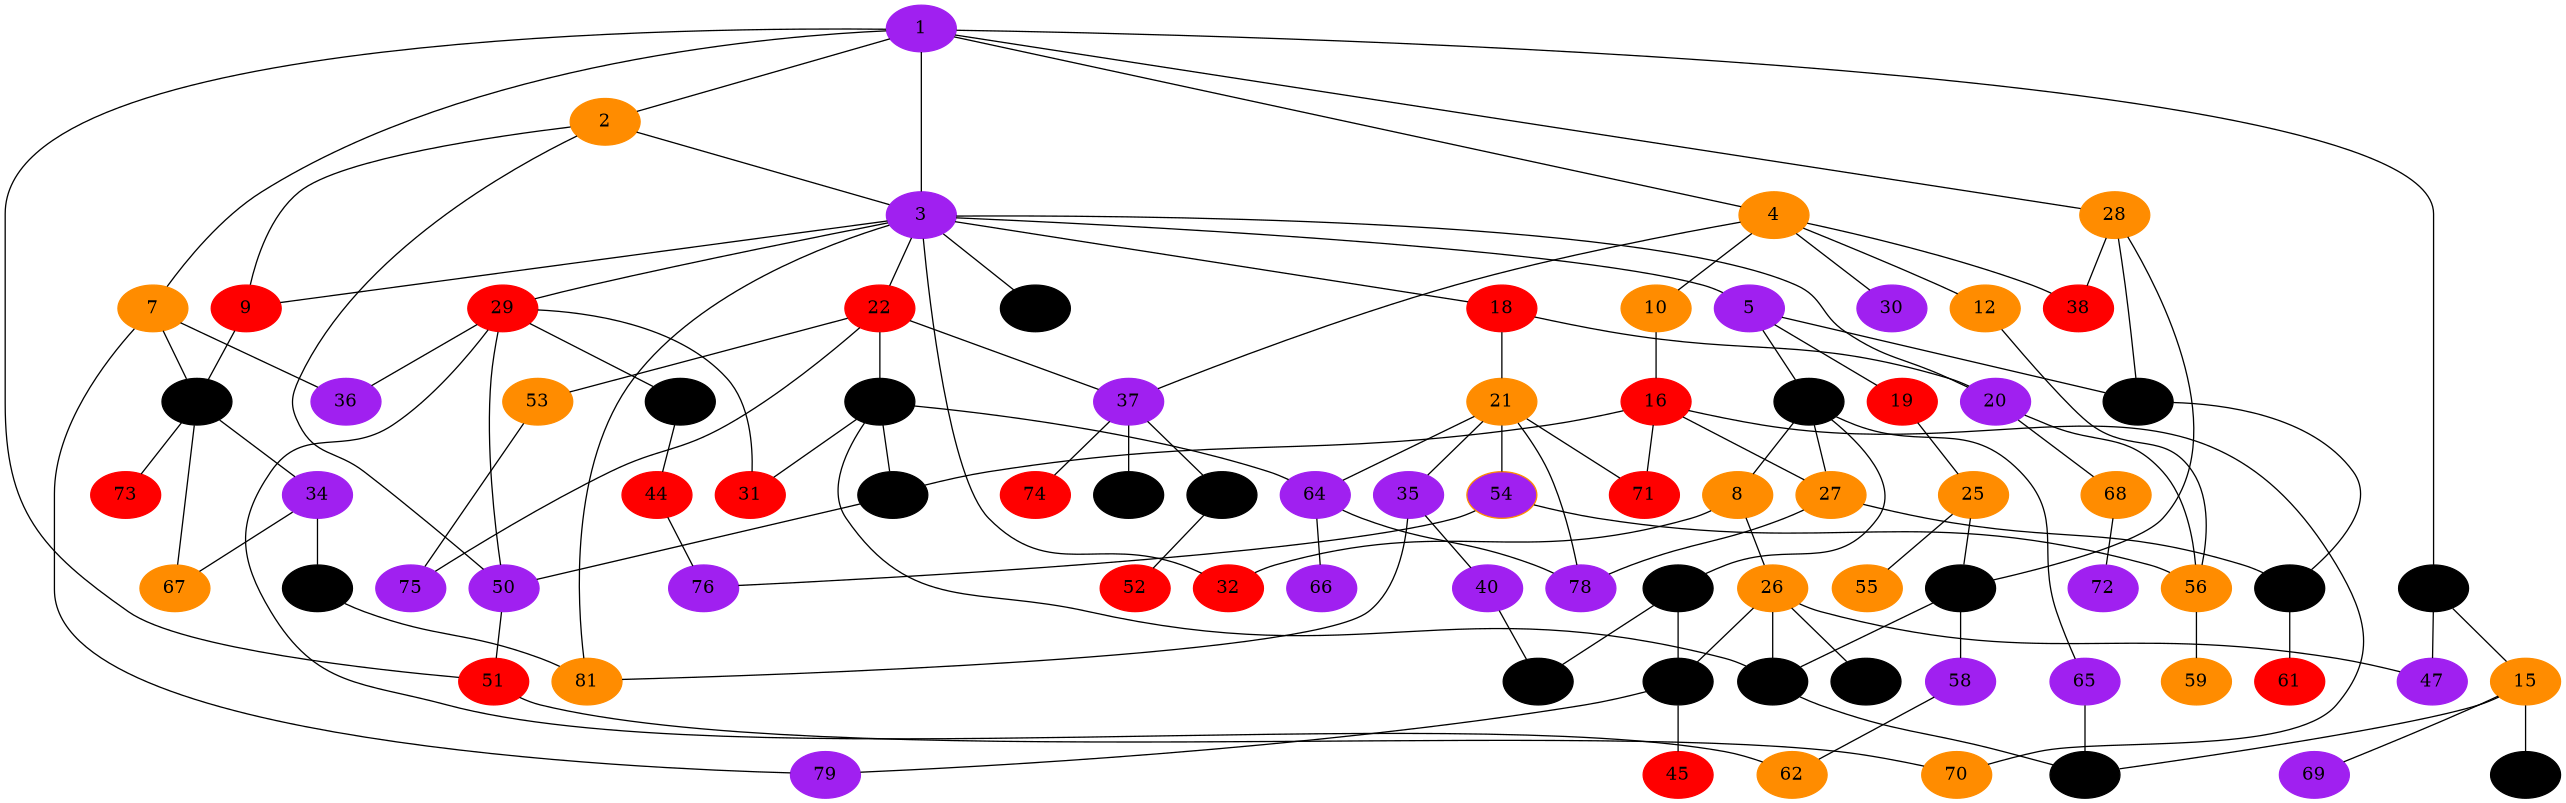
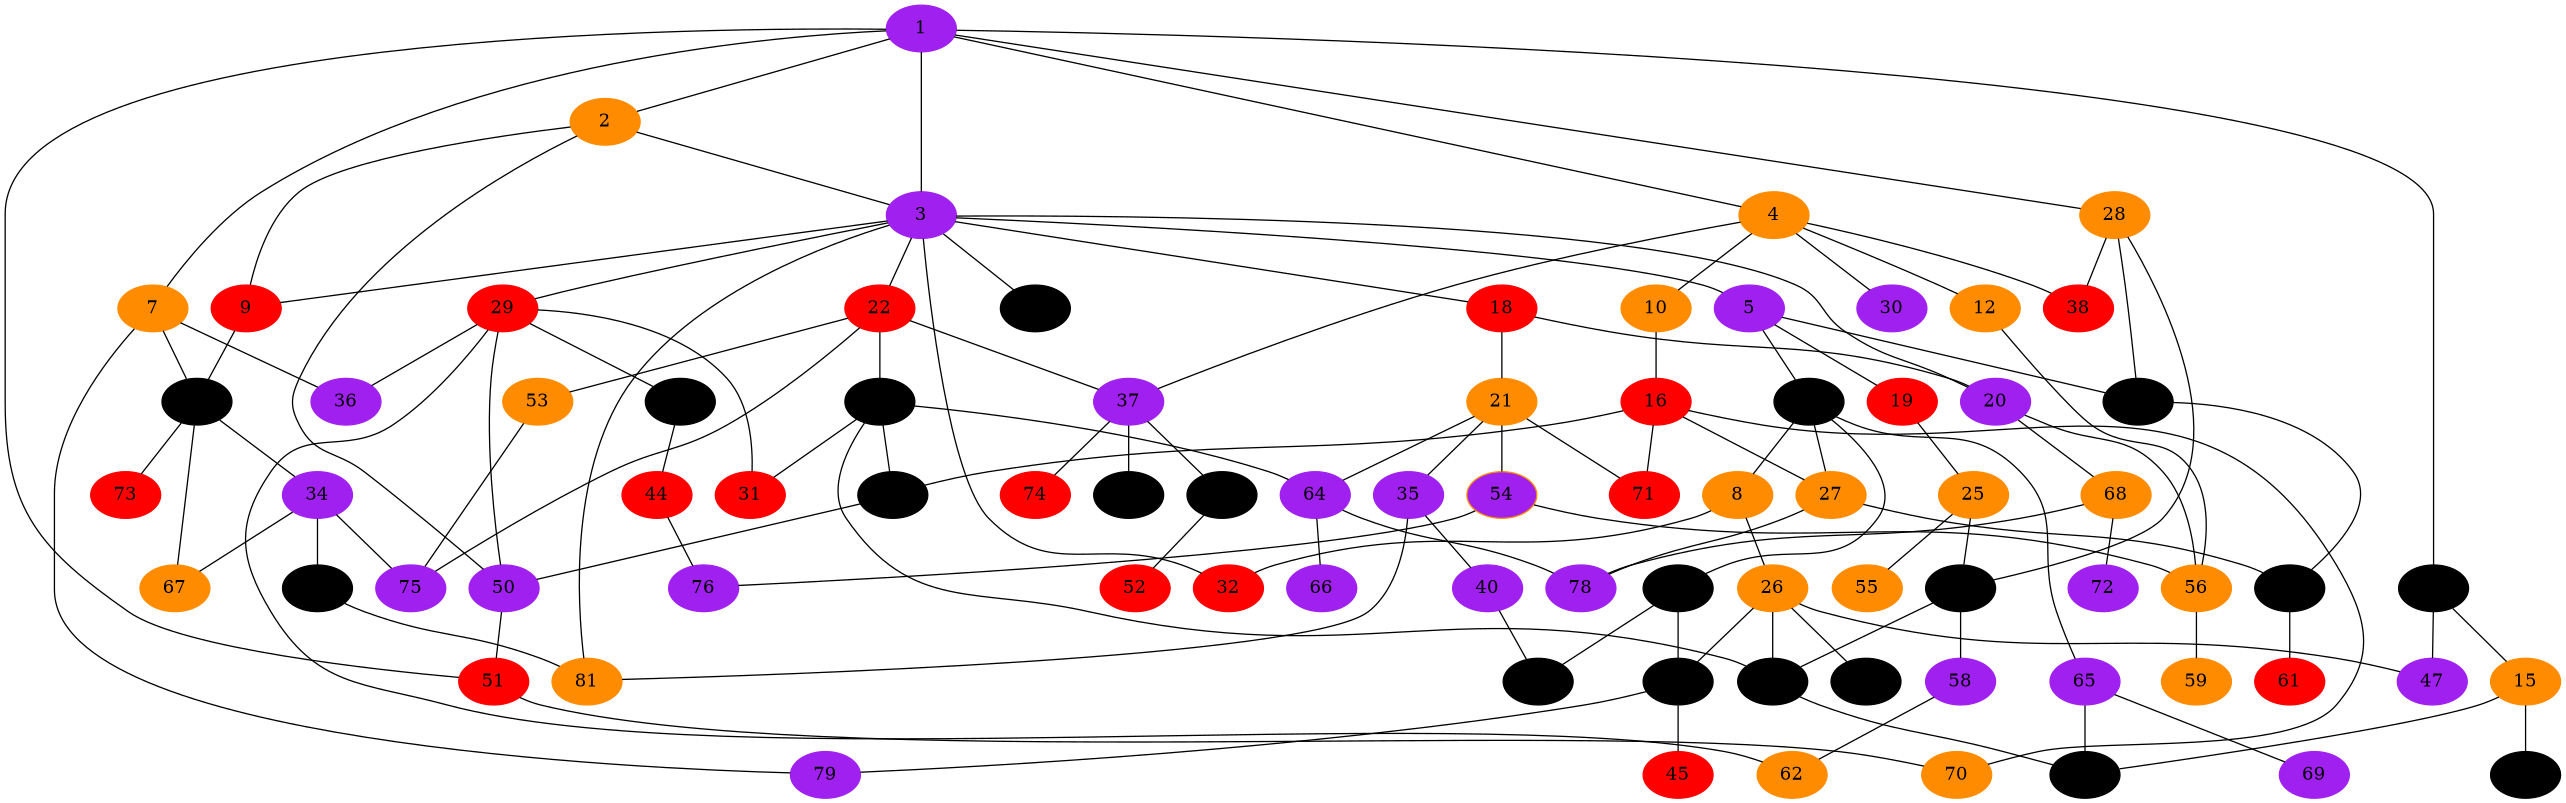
edge "21" -- "78": now "68" -- "78"
edge "34" -- "75": added
edge "15" -- "69": now "65" -- "69"
